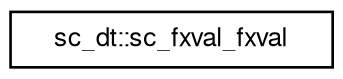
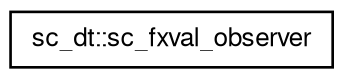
node "sc_dt::sc_fxval_fxval": label "sc_dt::sc_fxval_fxval" -> "sc_dt::sc_fxval_observer"
